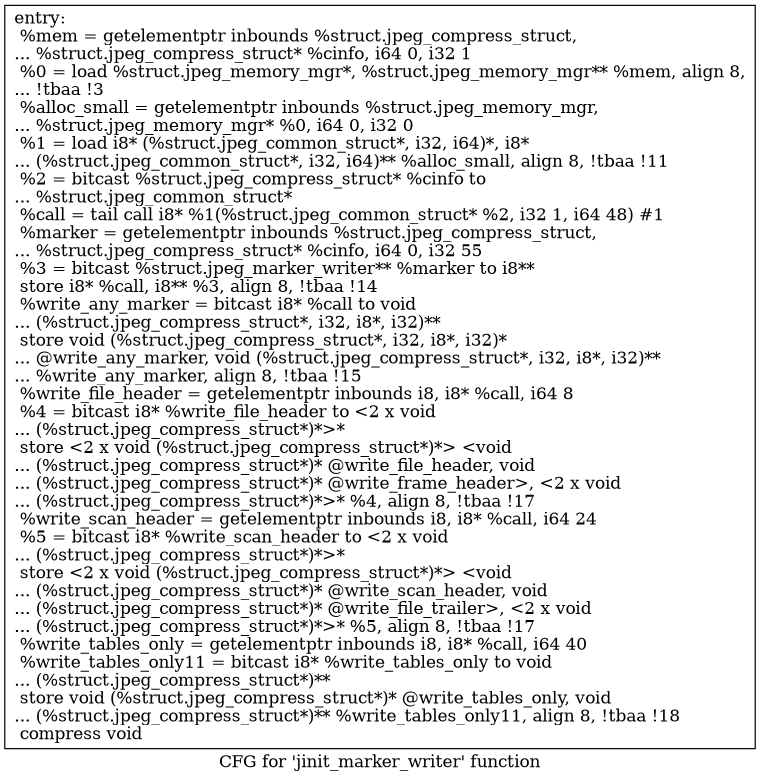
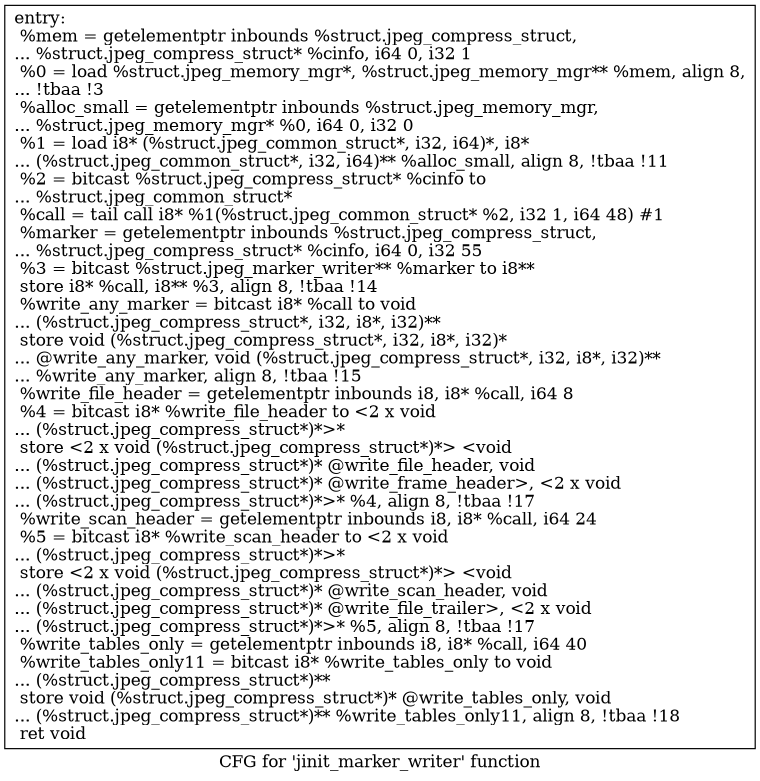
node "entry:": text "compress void" -> "ret void"
